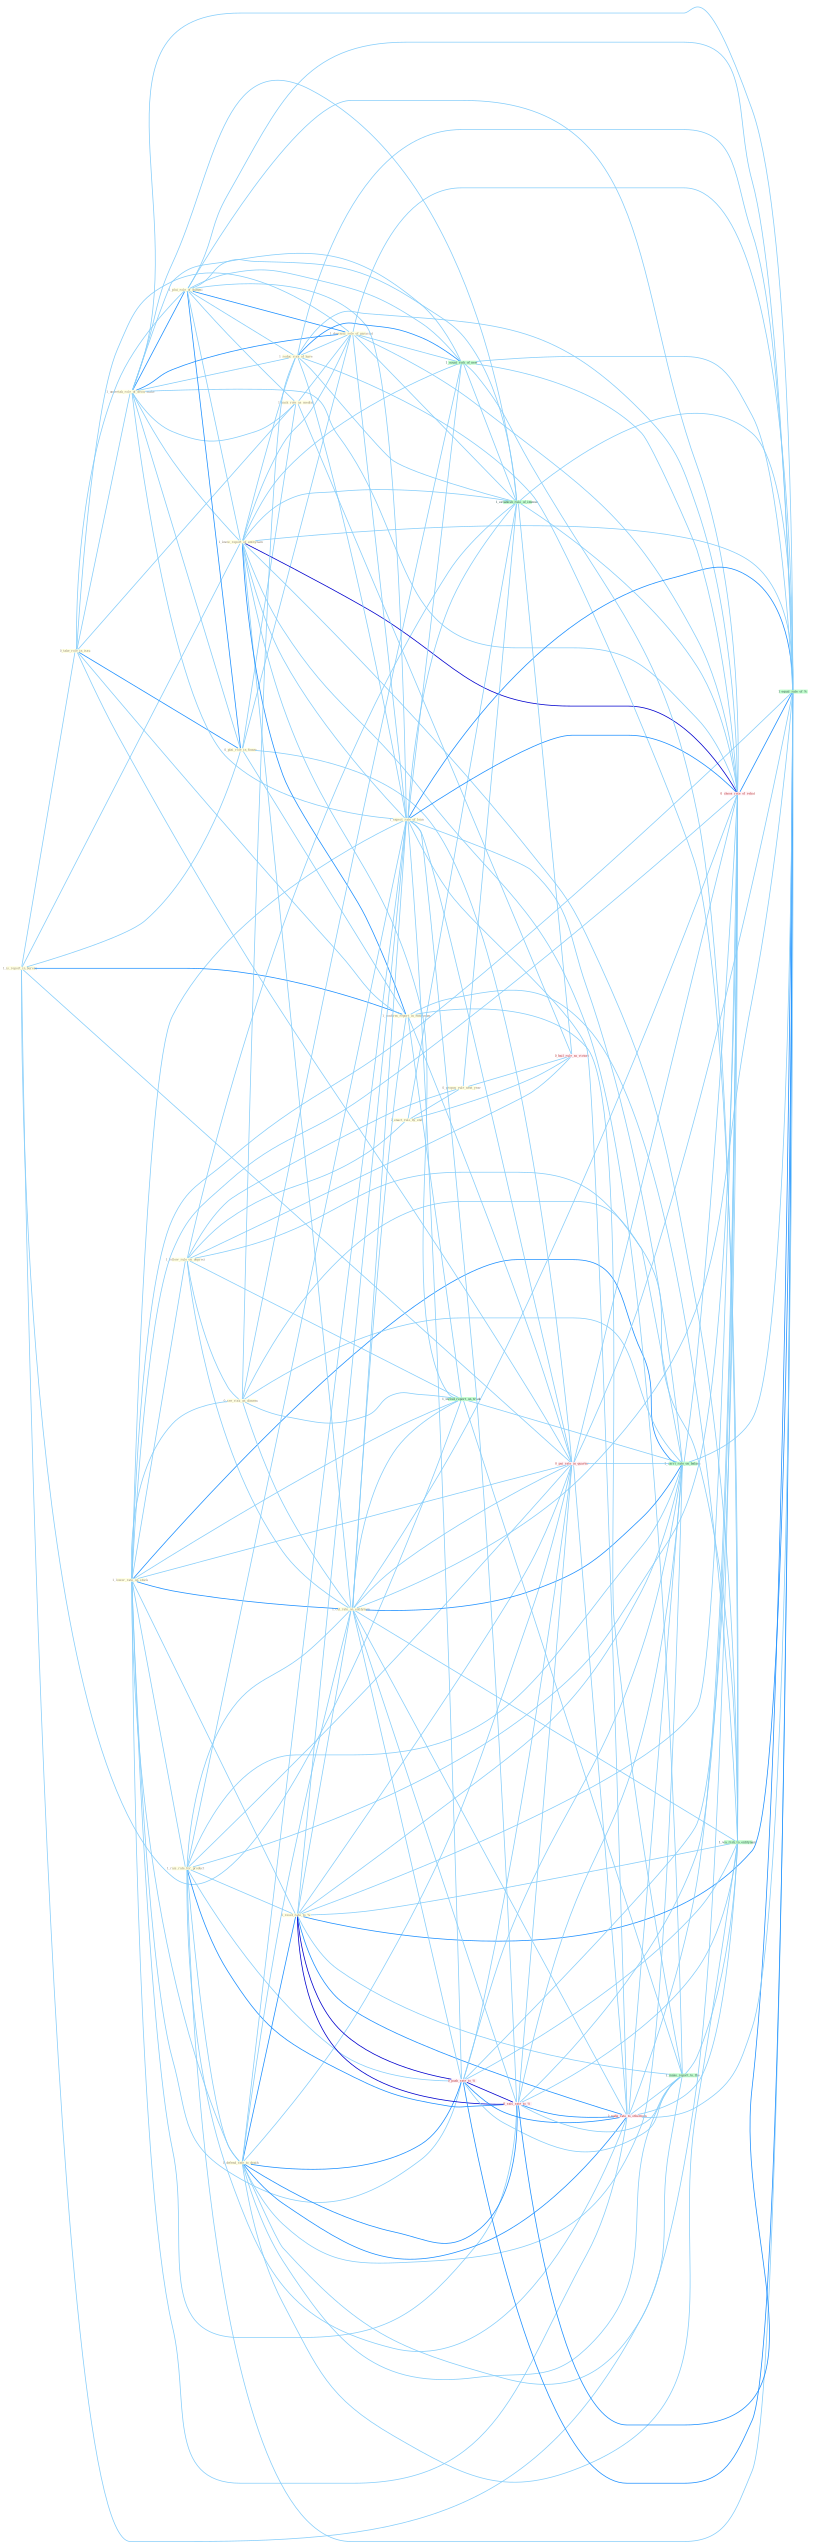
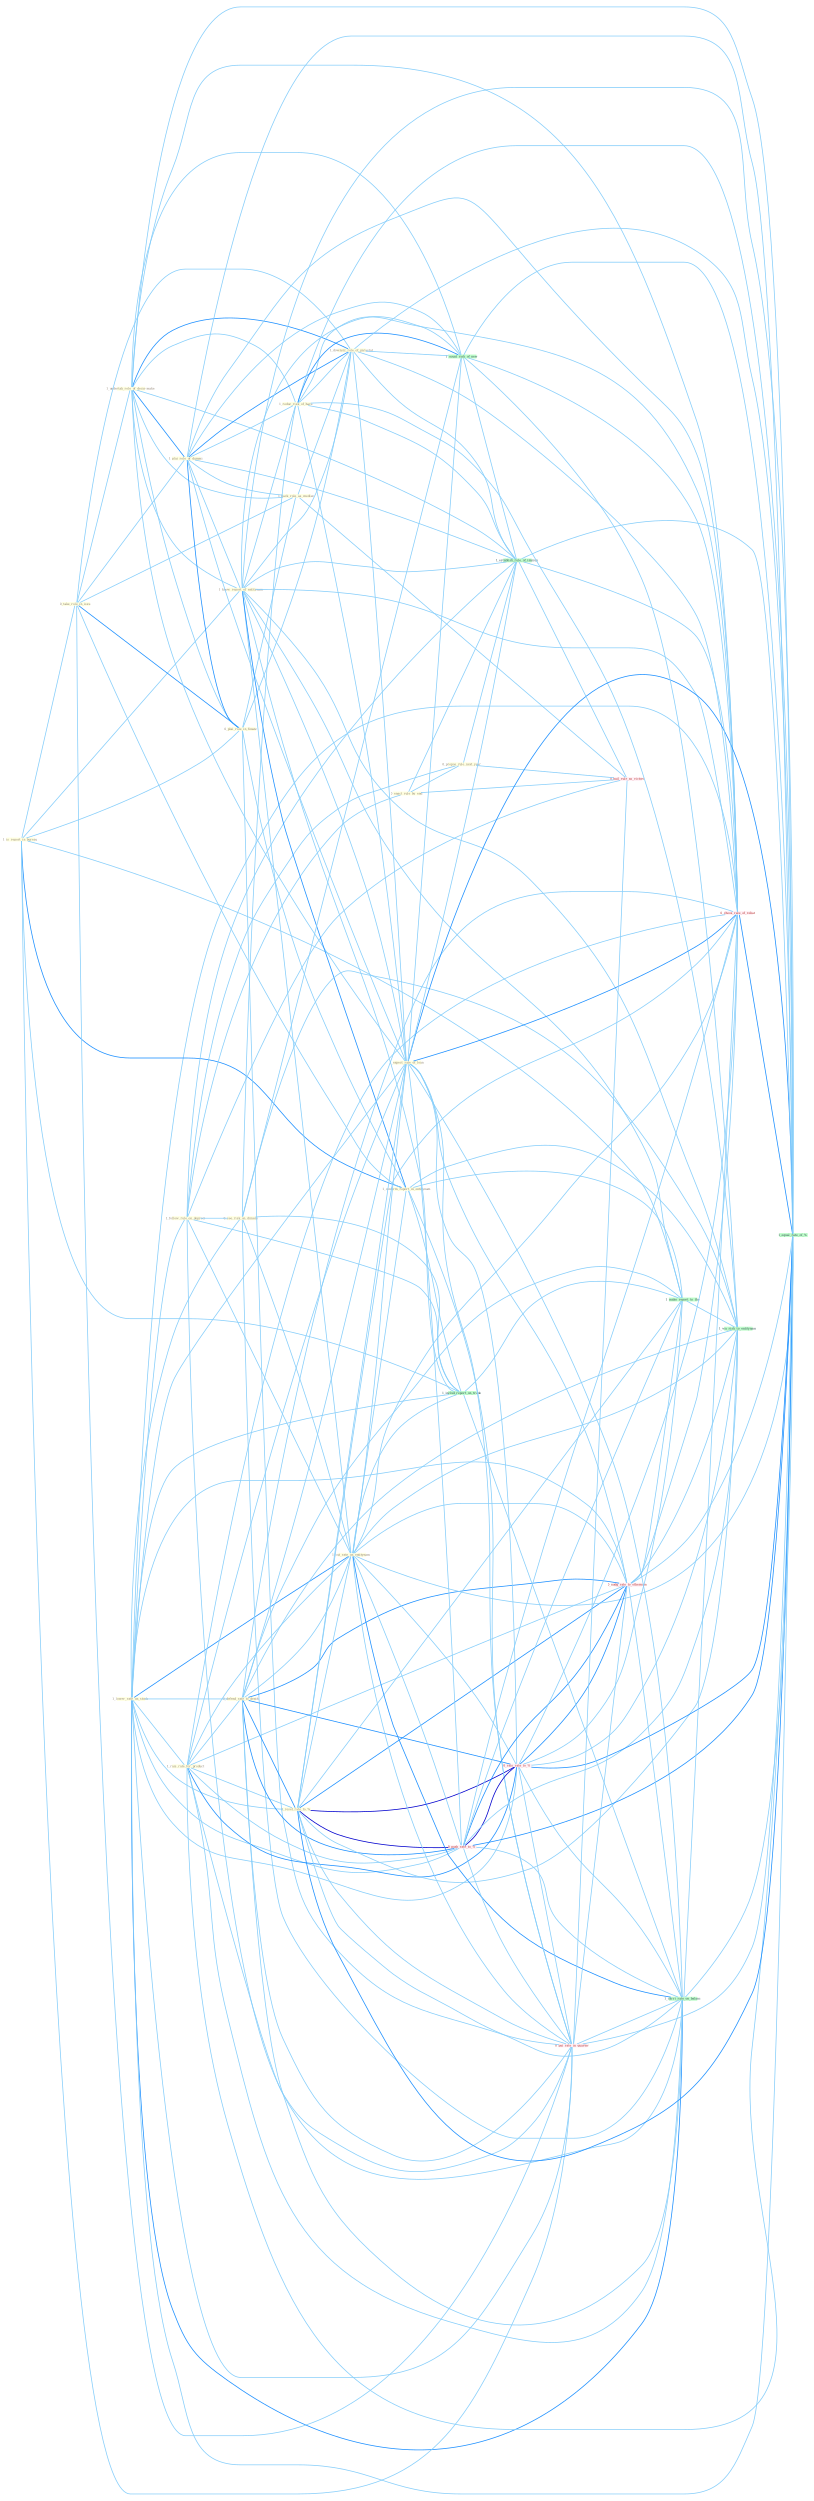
edge "1_know_report_of_entitynam" -- "0_choos_rate_of_rebat": color #0000cd -> #87cefa
edge "0_choos_rate_of_rebat" -- "0_pai_rate_in_quarter": now "0_hail_rule_as_victori" -- "0_pai_rate_in_quarter"
